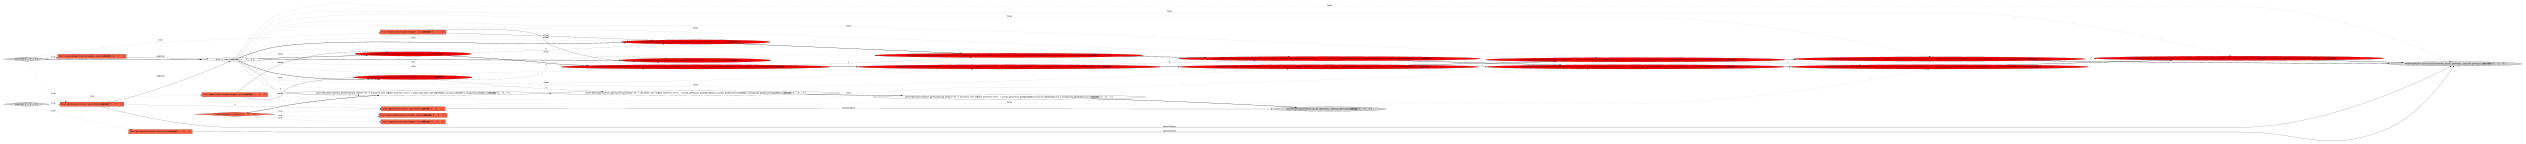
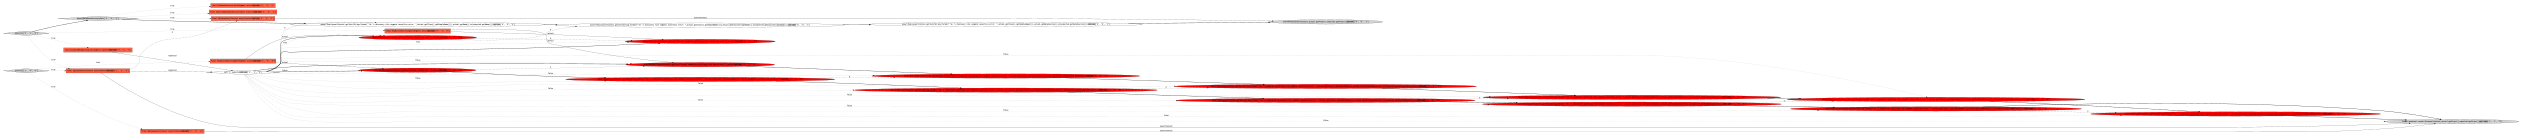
edge "assertIs['0', '1', '0']" -> "null == expected@@@3@@@['1', '1', '0']": now "assertIs['0', '1', '0']" -> "assertDatabaseDiscoveryRule['0', '0', '1']"
node "assertDatabaseDiscoveryRule['0', '0', '1']": fillcolor tomato -> lightgray
